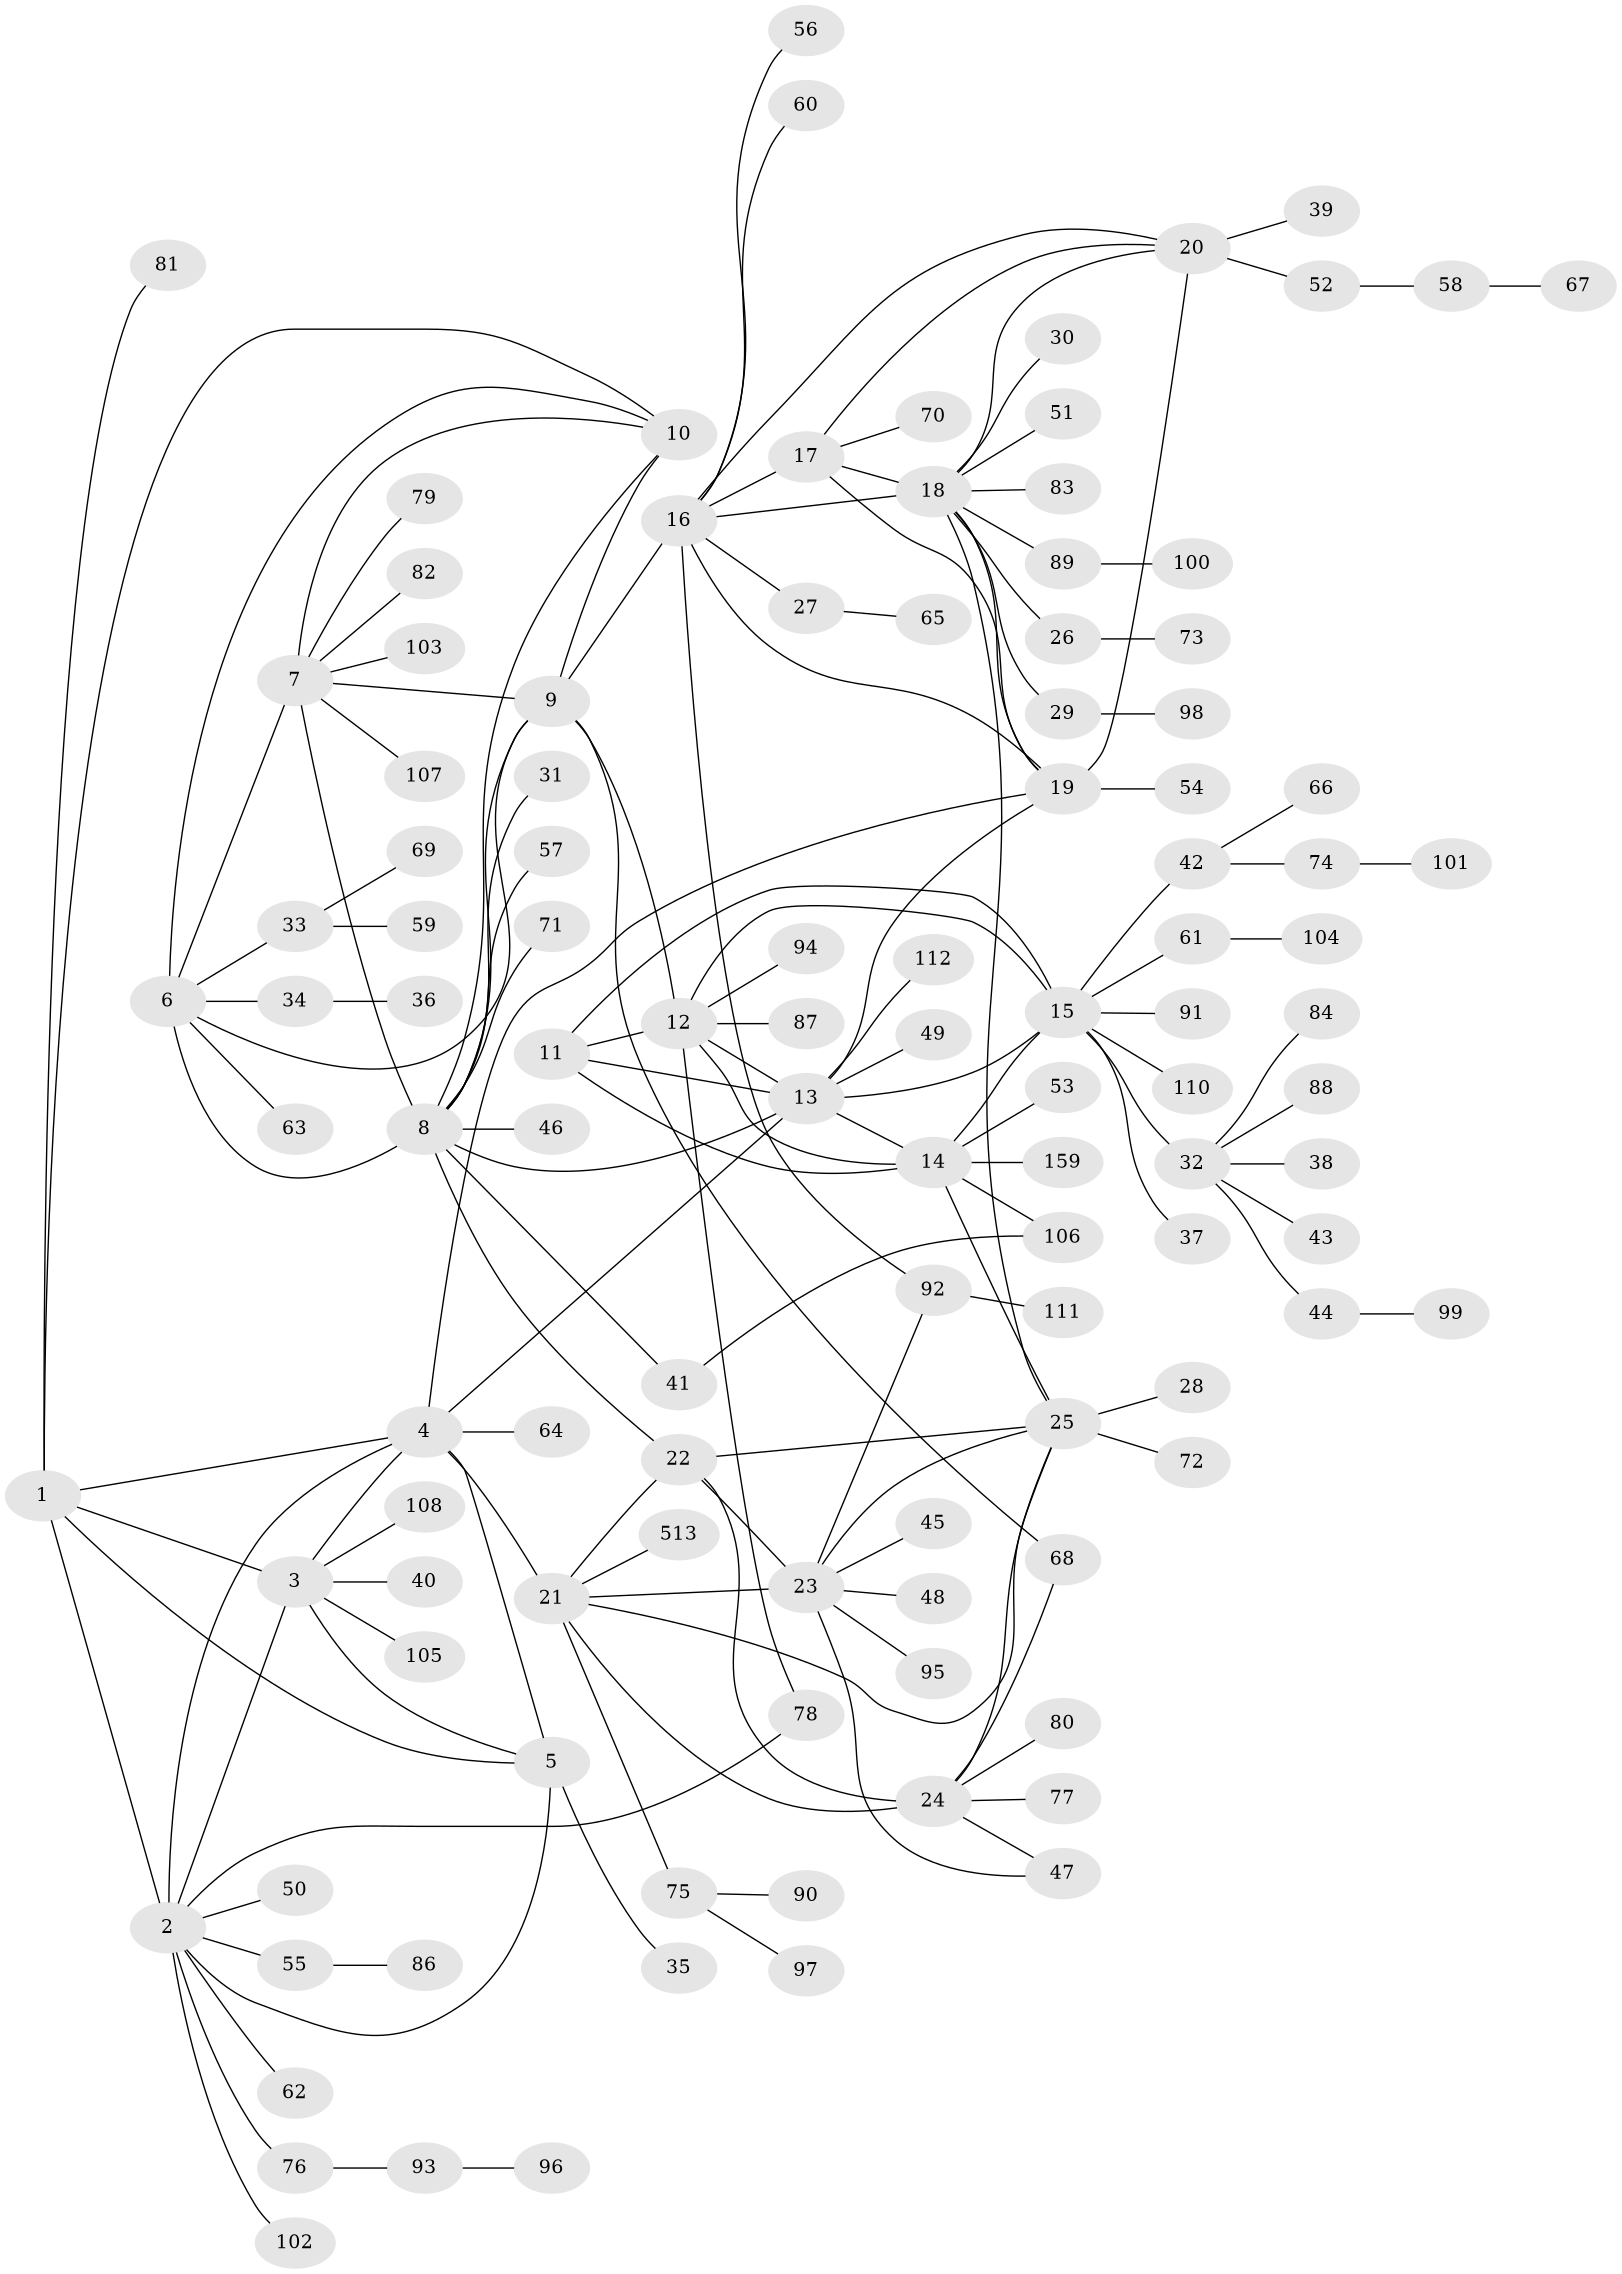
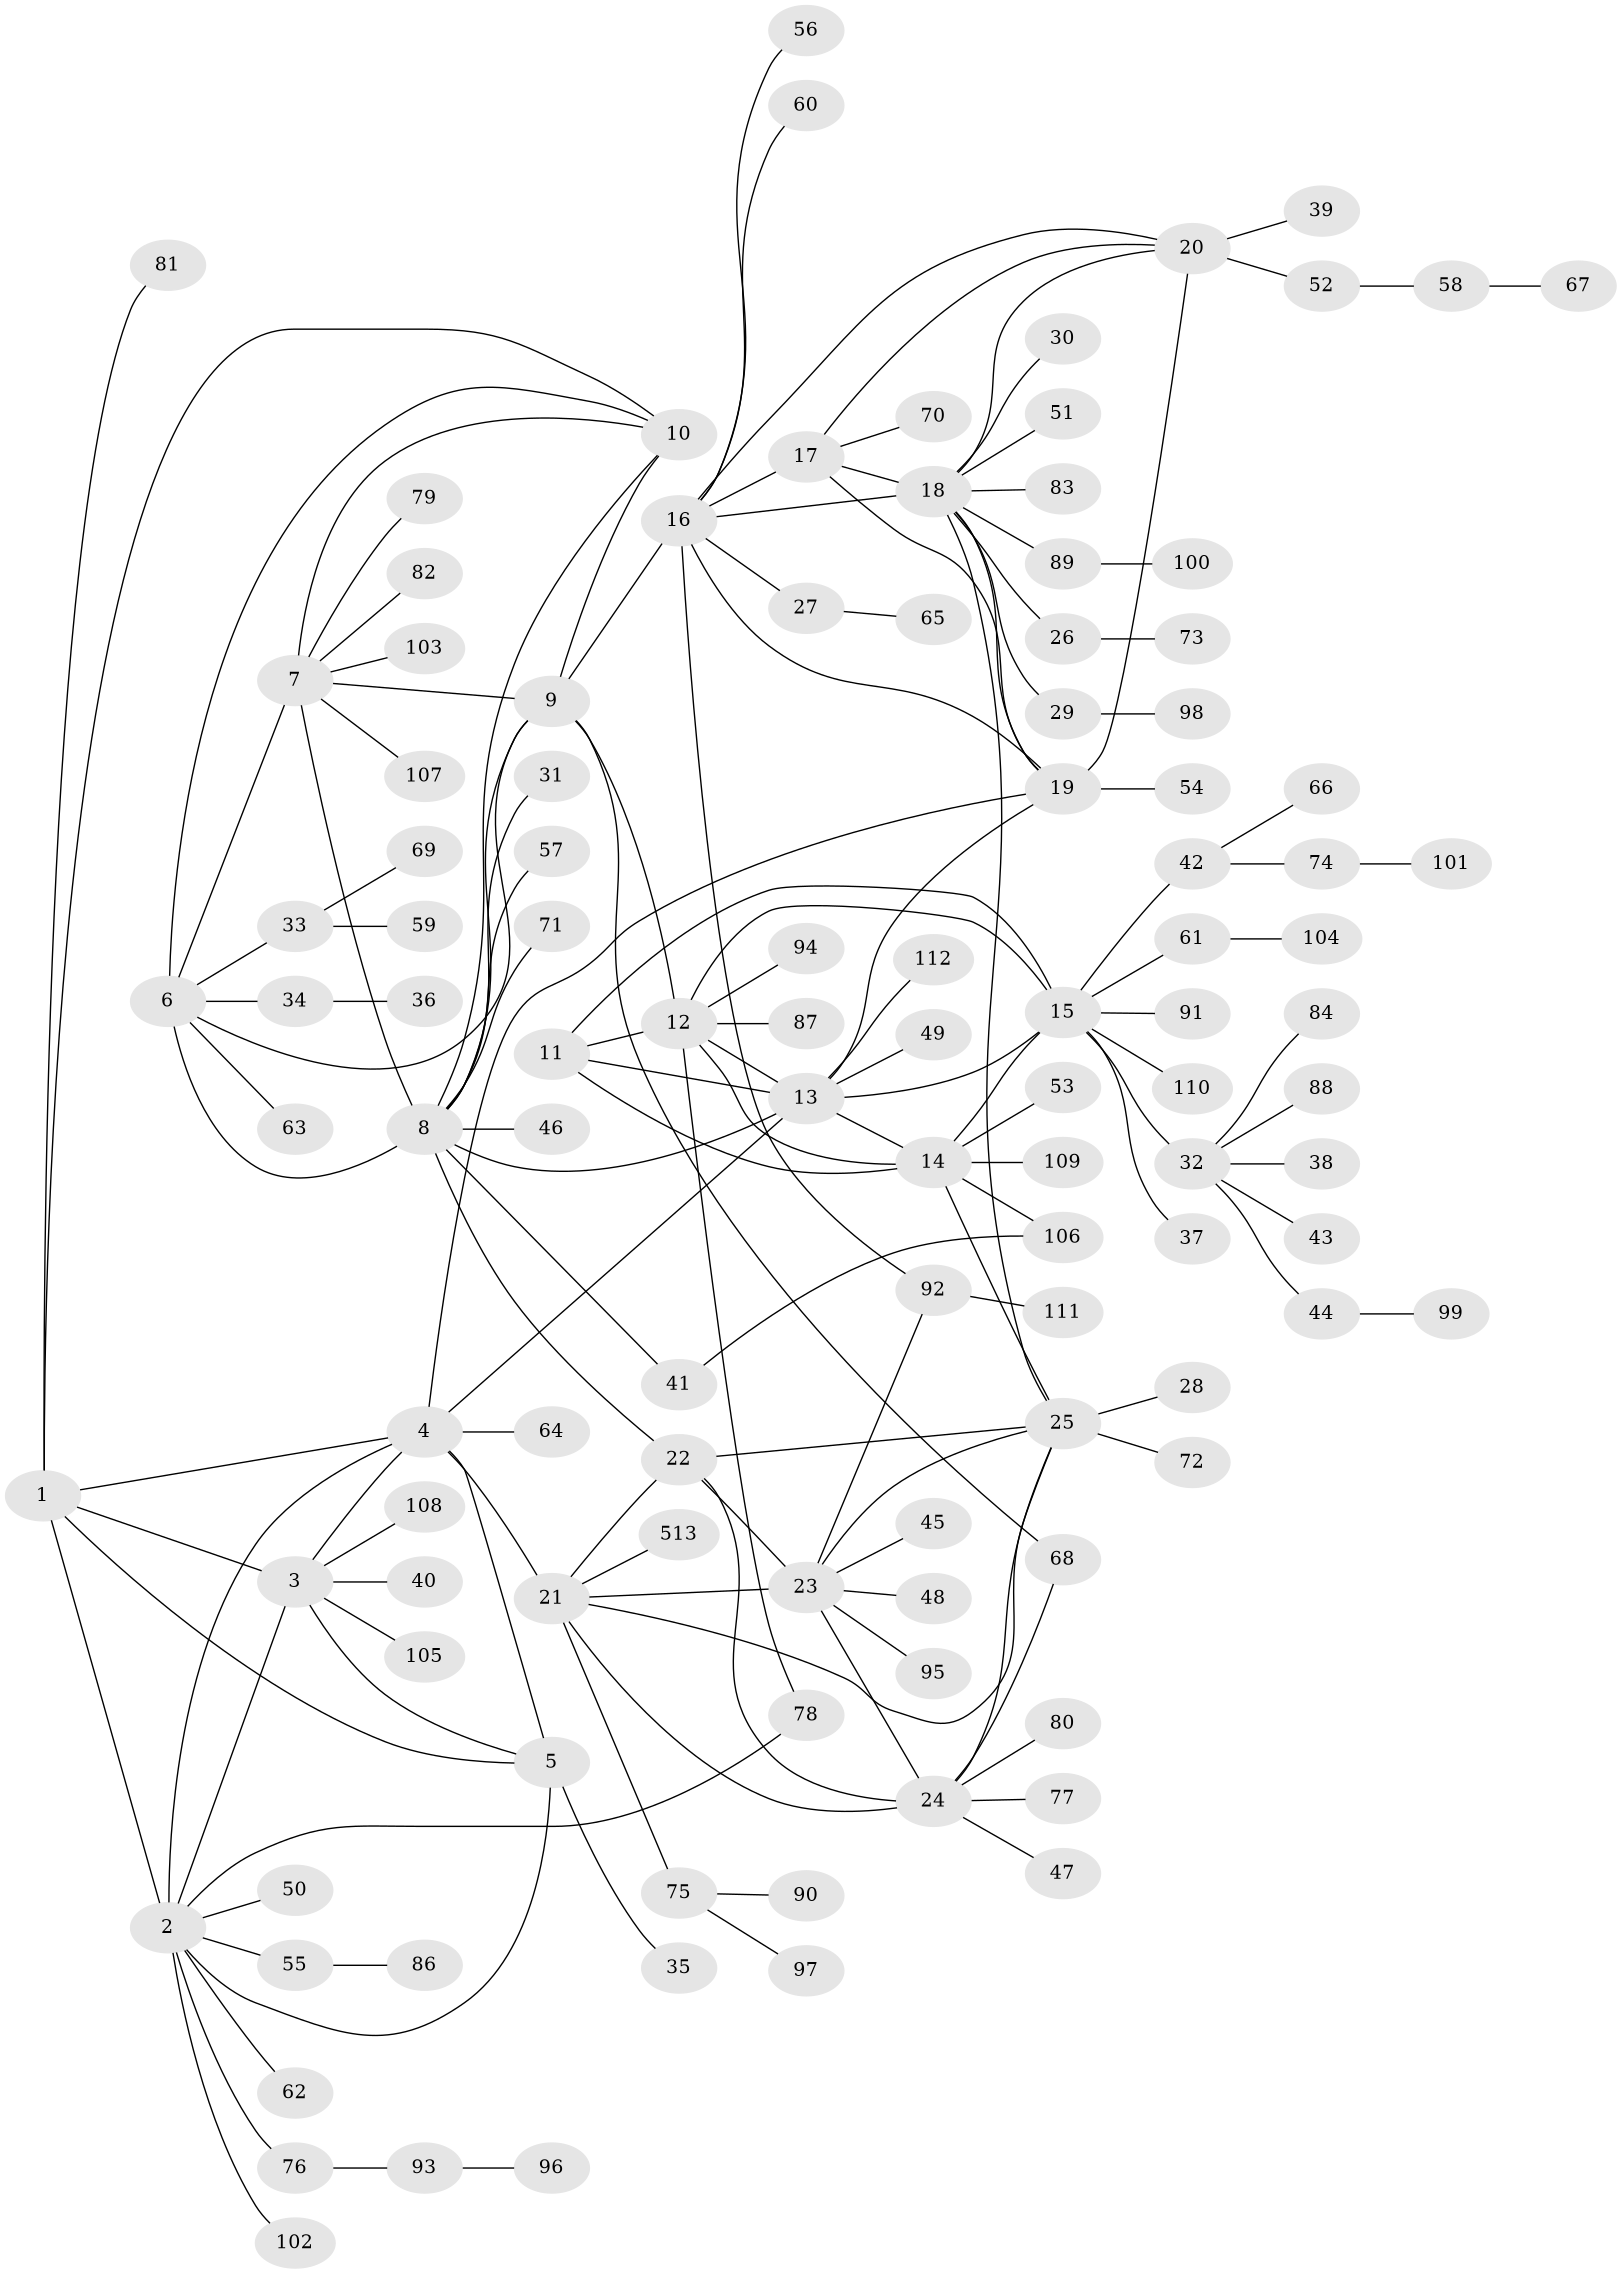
node "159": label "159" -> "109"
edge "23" -- "47": now "23" -- "24"
